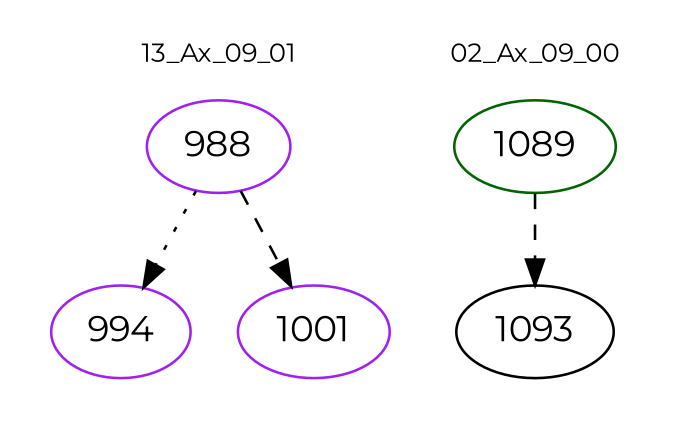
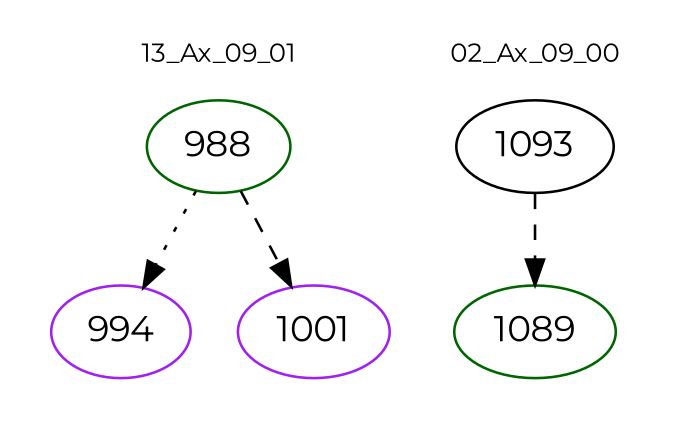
node "988": color purple -> darkgreen
edge "1089" -> "1093": reversed
